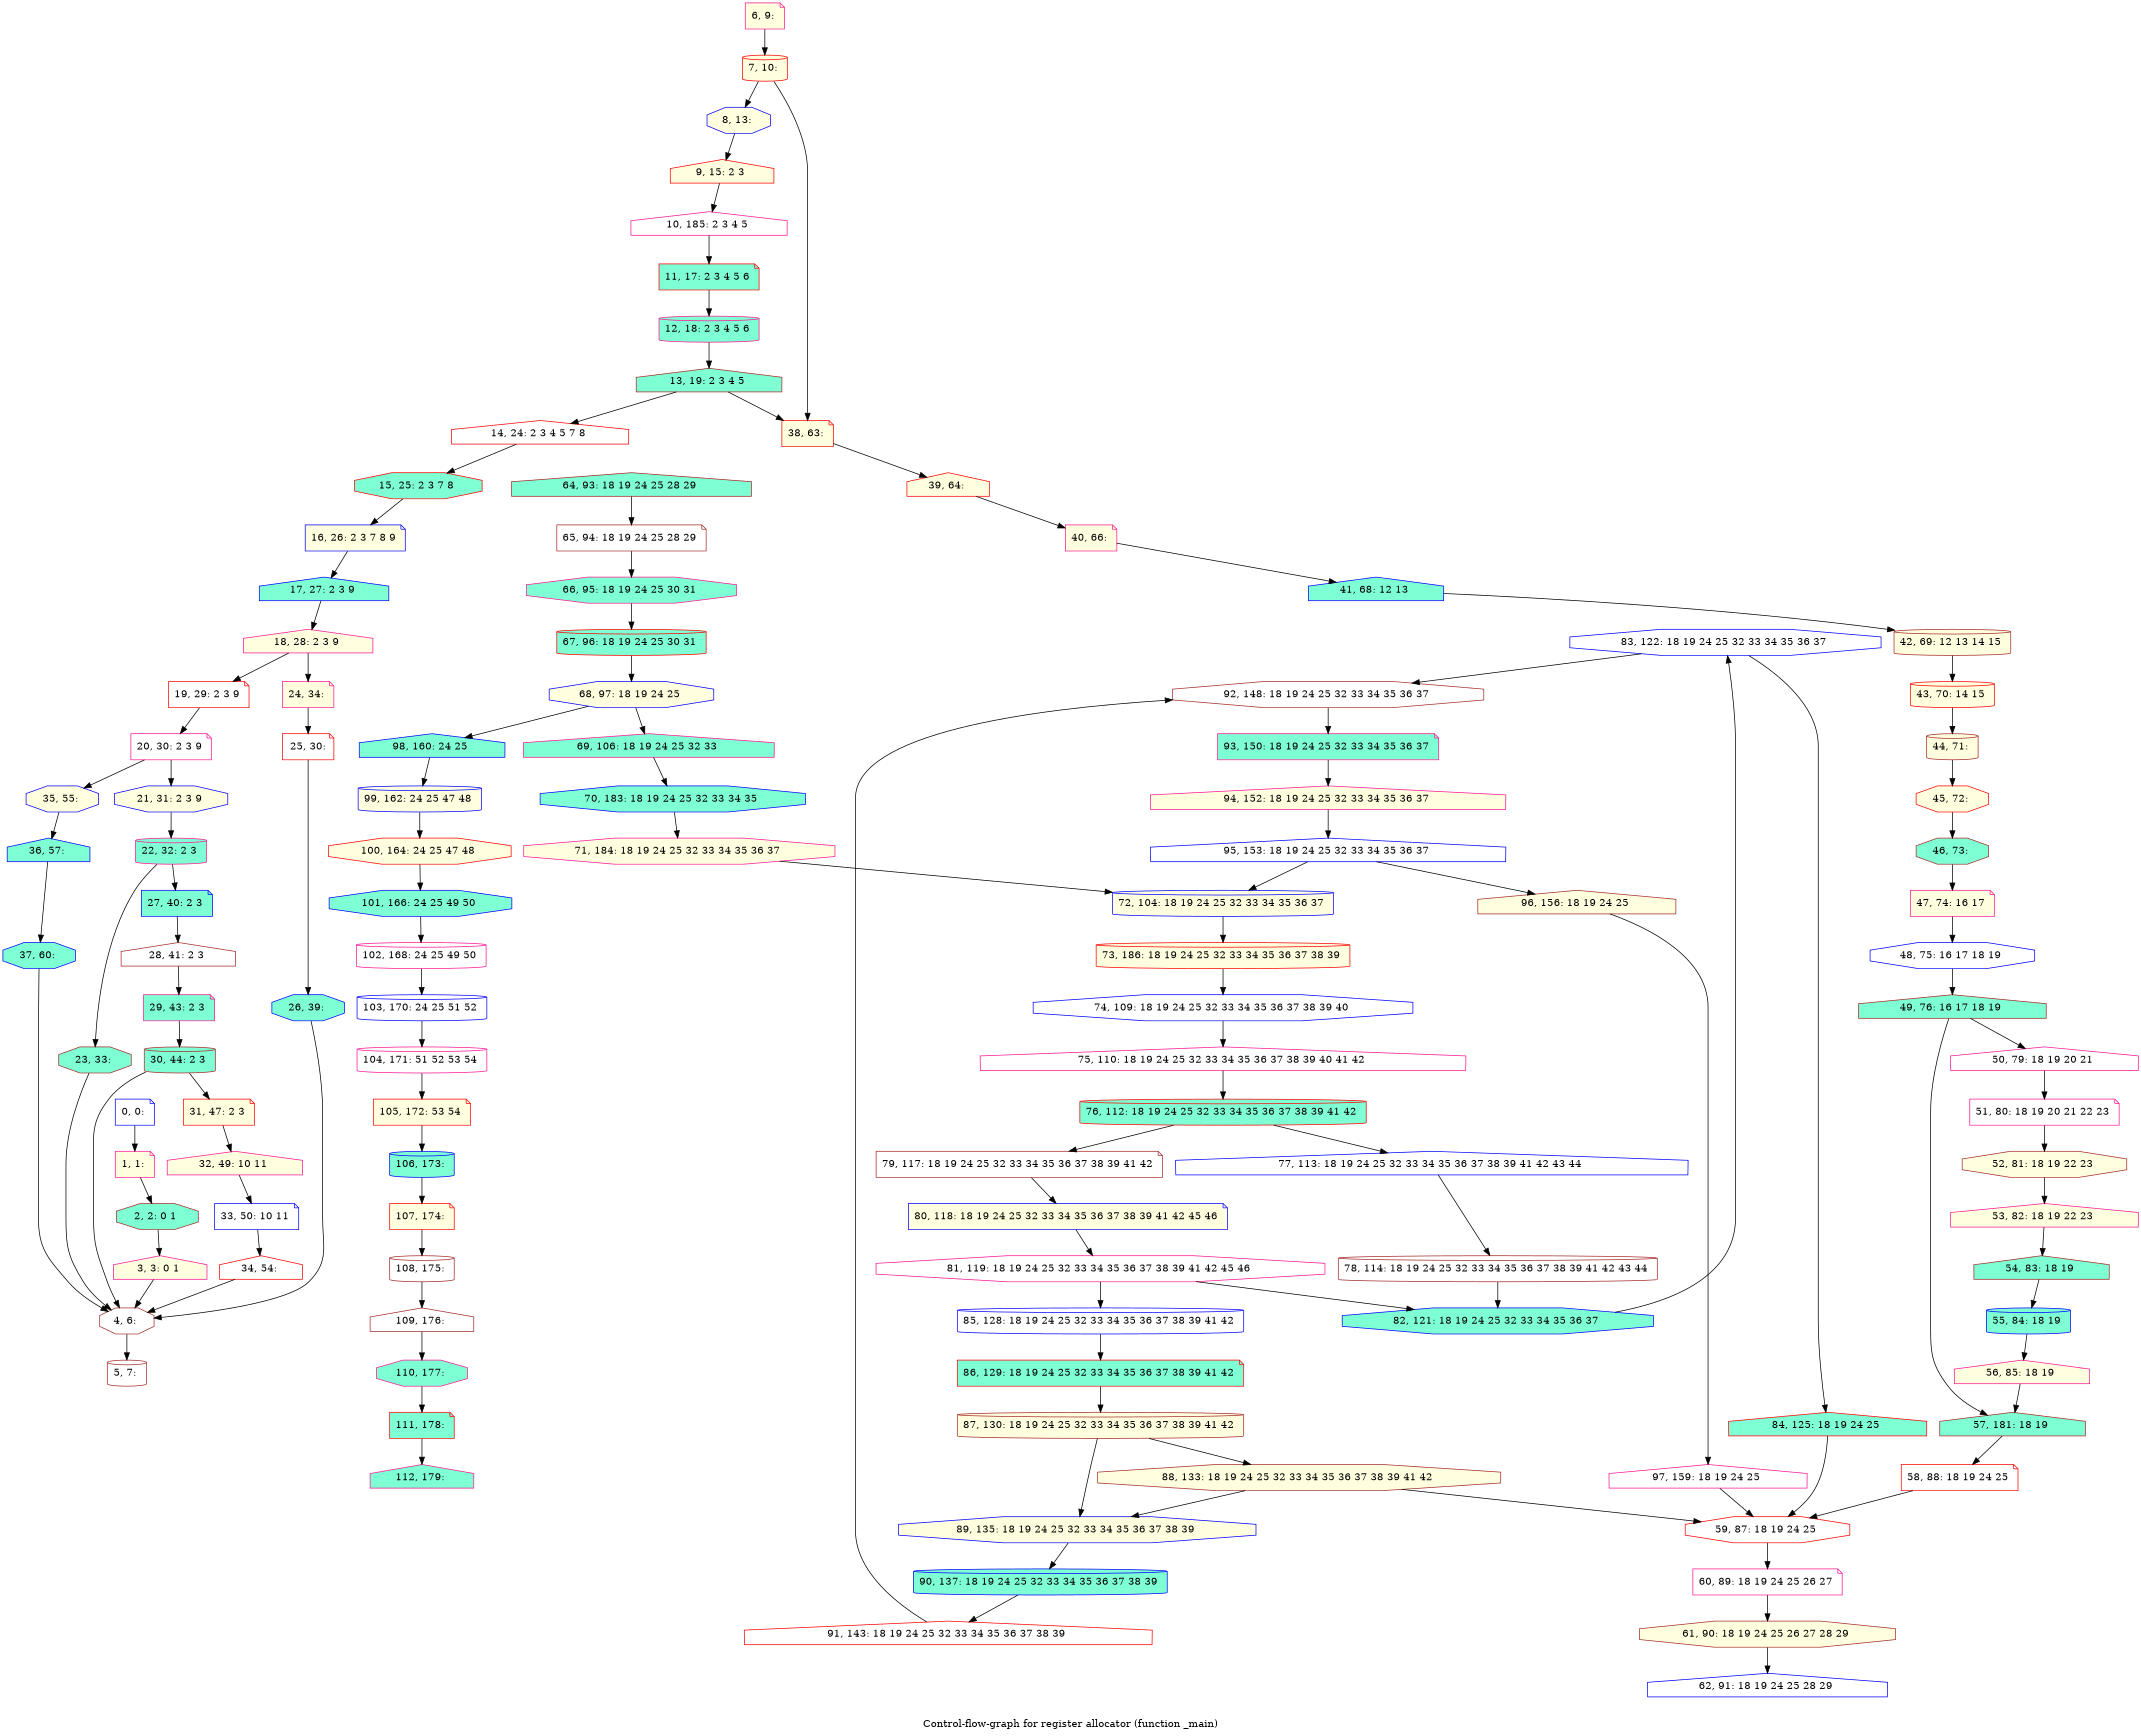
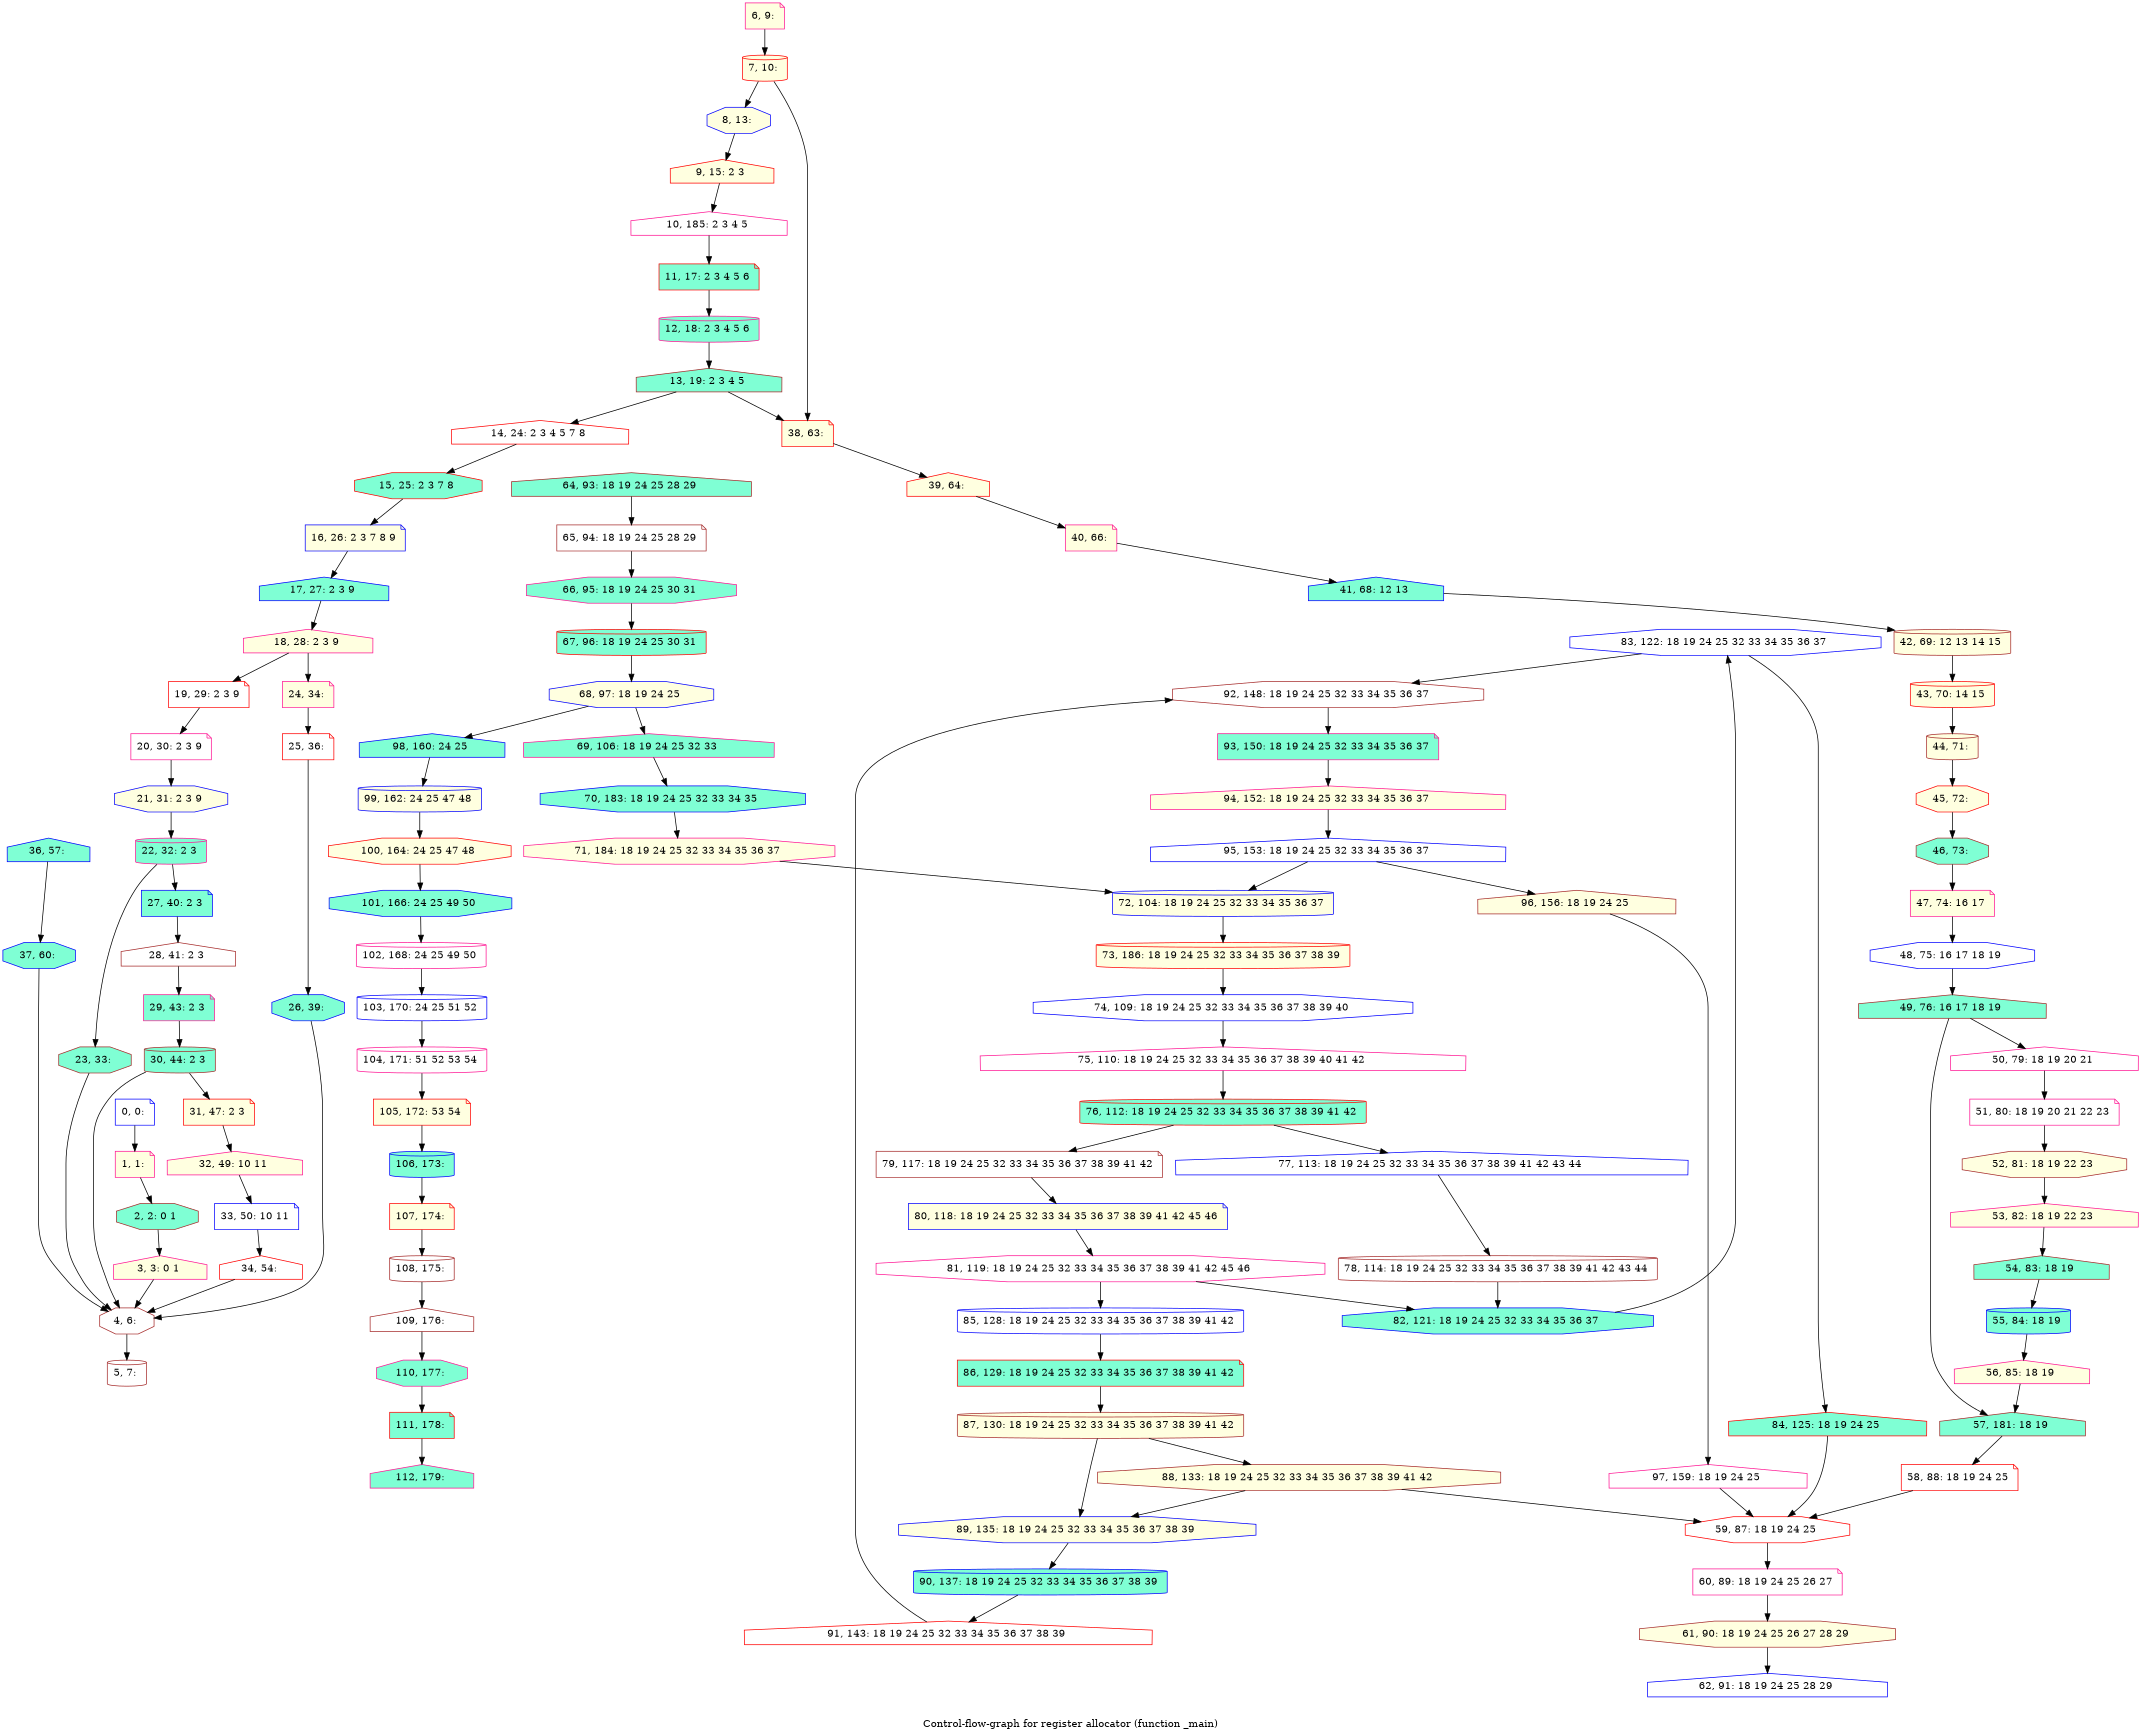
node "25, 30:": label "25, 30:" -> "25, 36:"
node "35, 55:": removed
